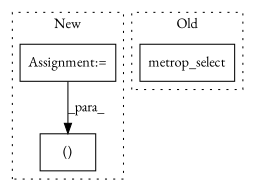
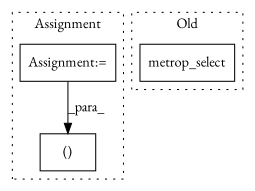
cluster "New": label "New" -> "Assignment"
